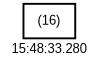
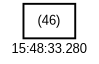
node "(16)": label "(16)" -> "(46)"
